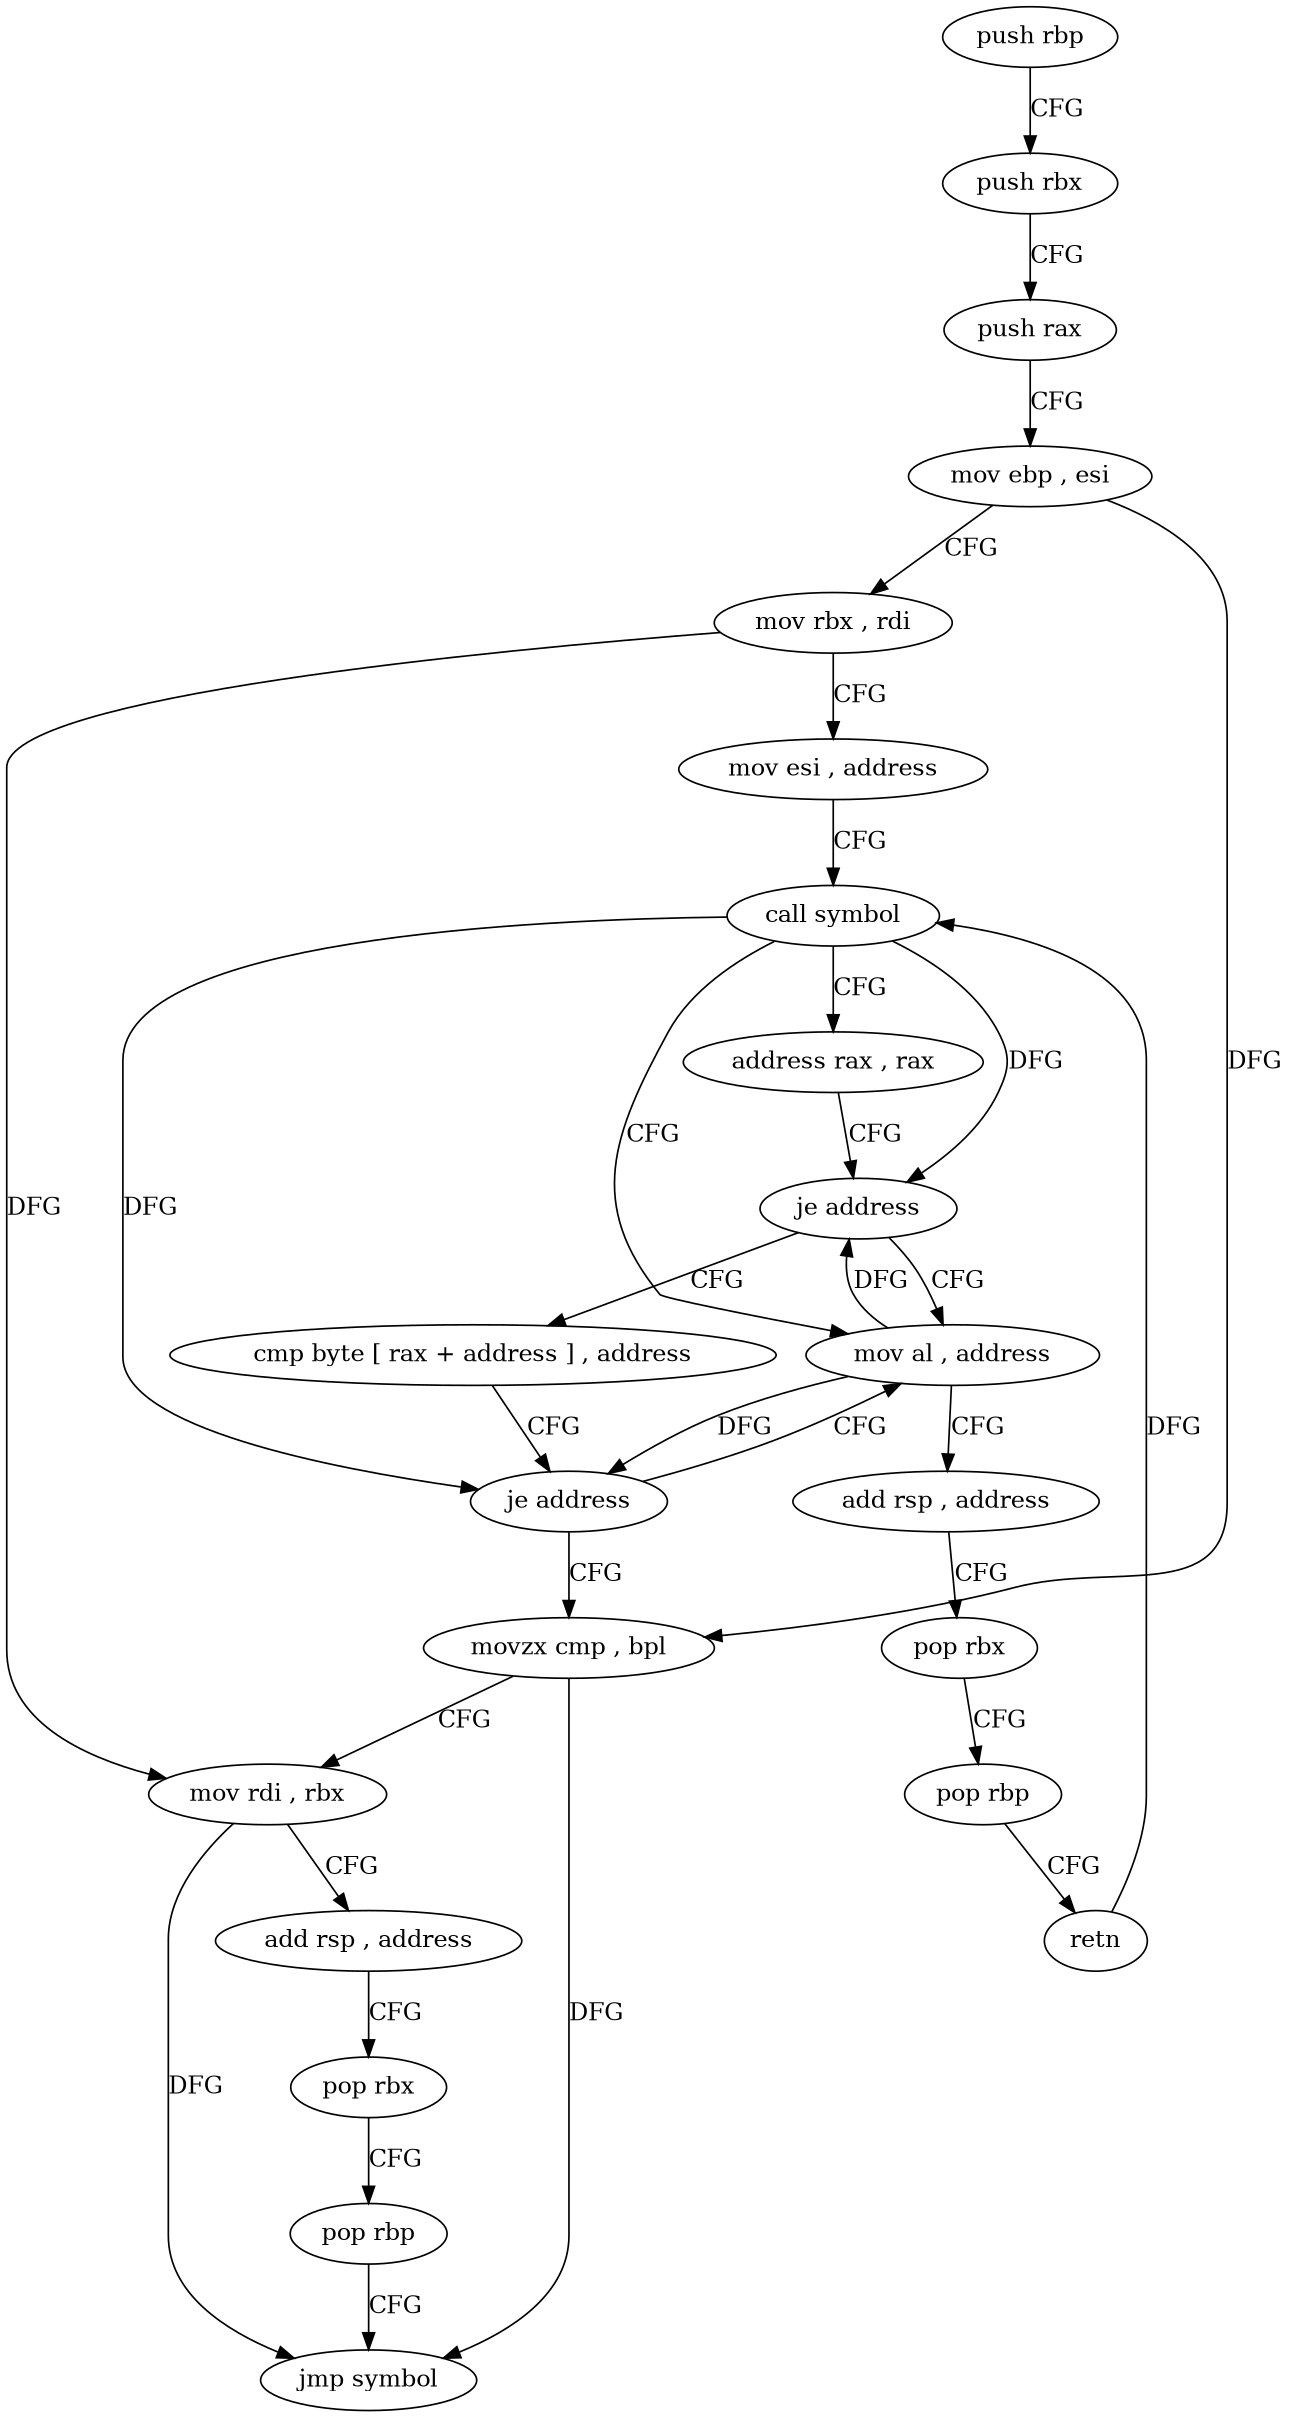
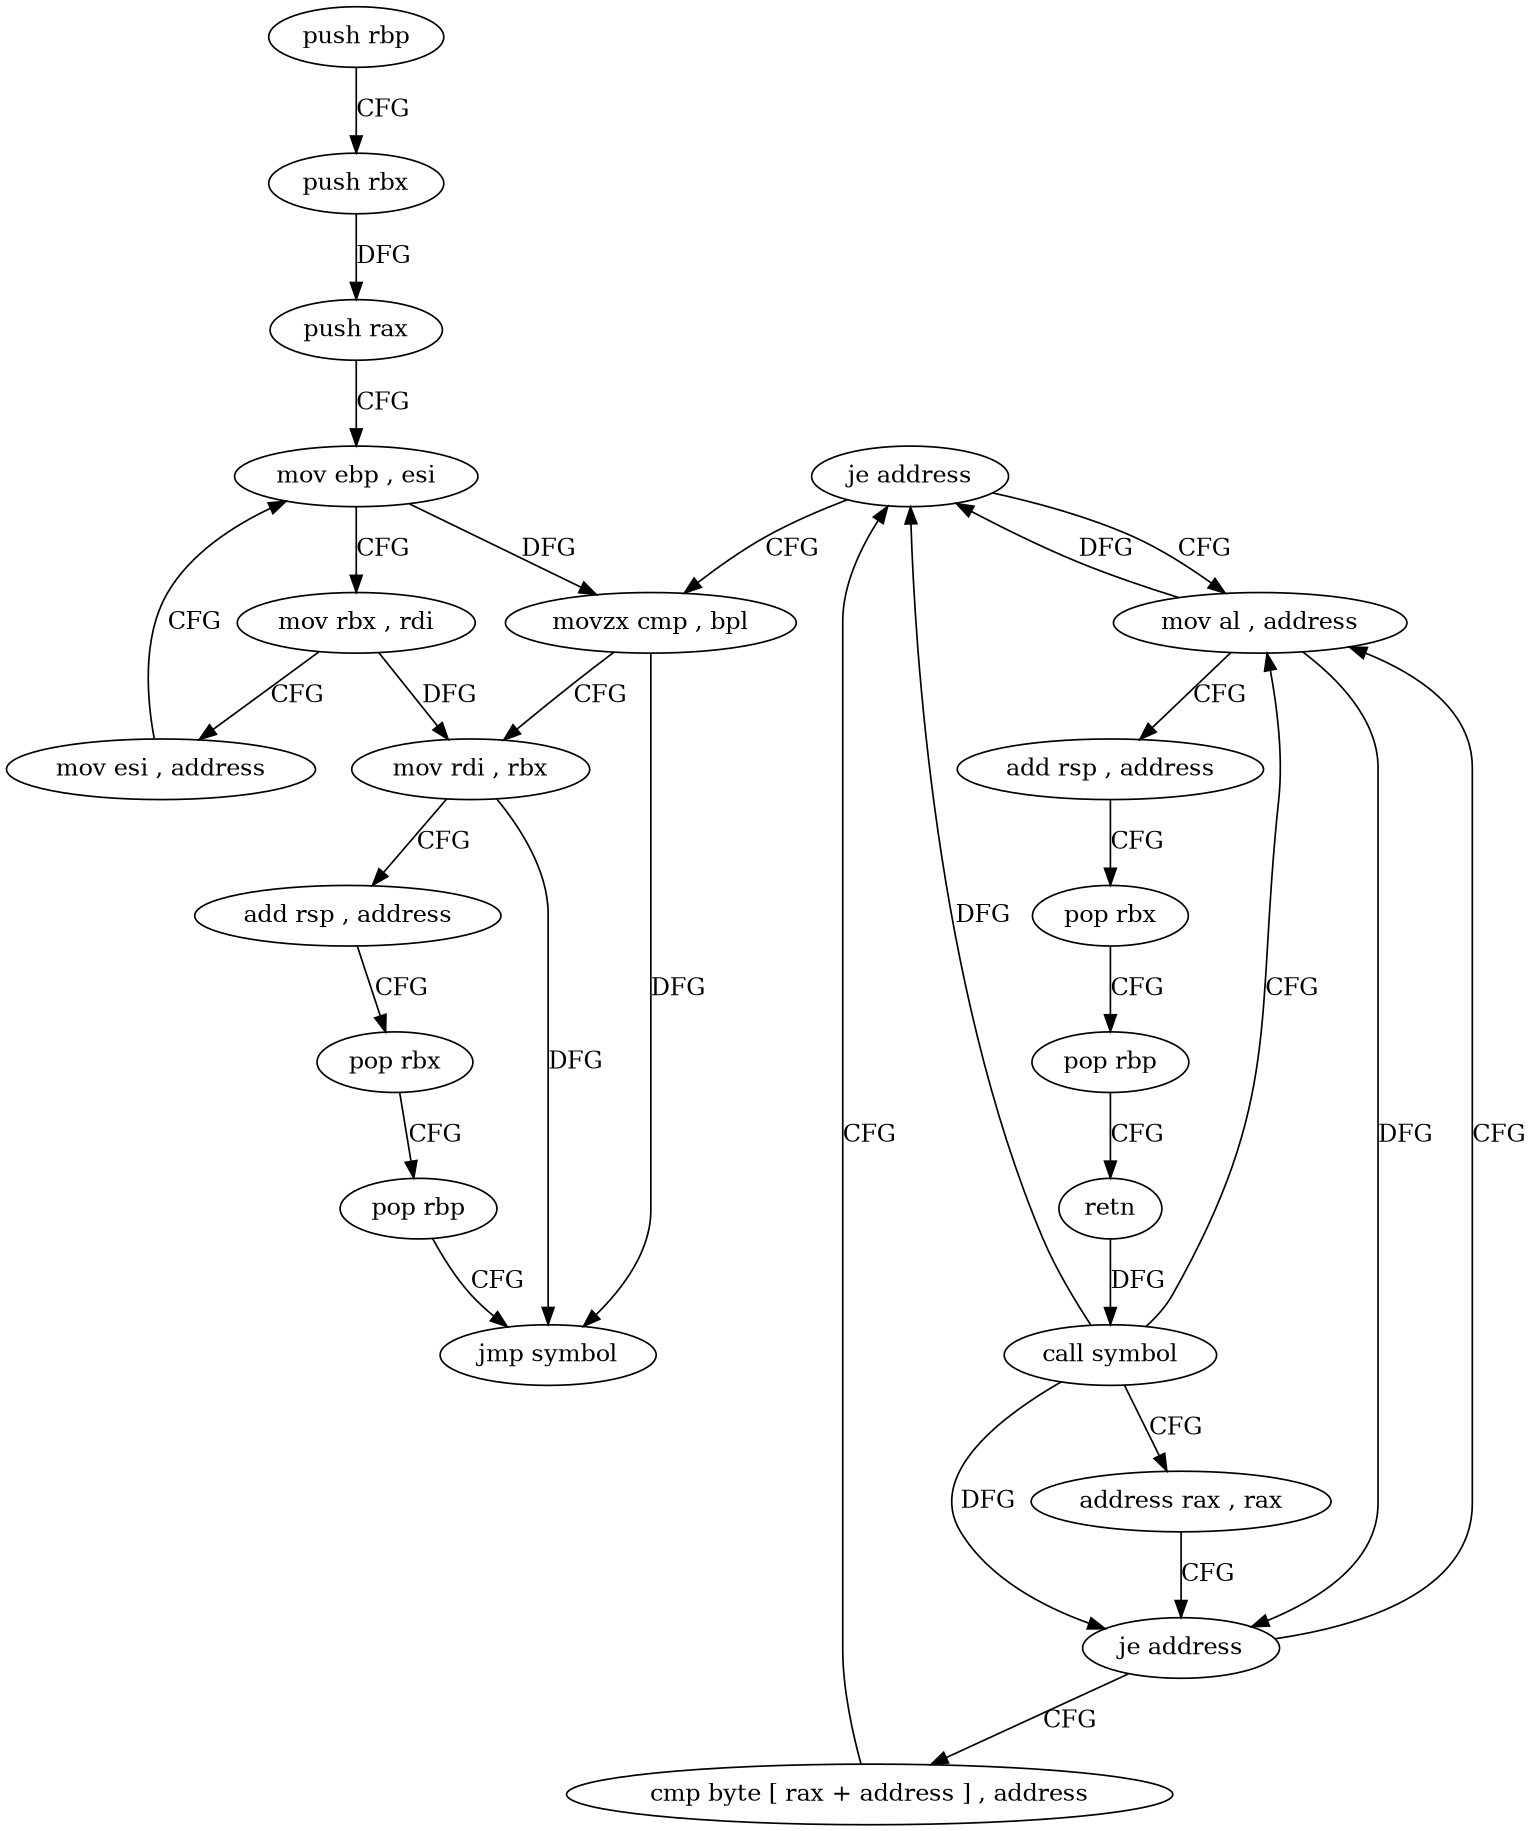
edge "push rbx" -> "push rax": label "CFG" -> "DFG"
edge "mov esi , address" -> "call symbol": now "mov esi , address" -> "mov ebp , esi"
